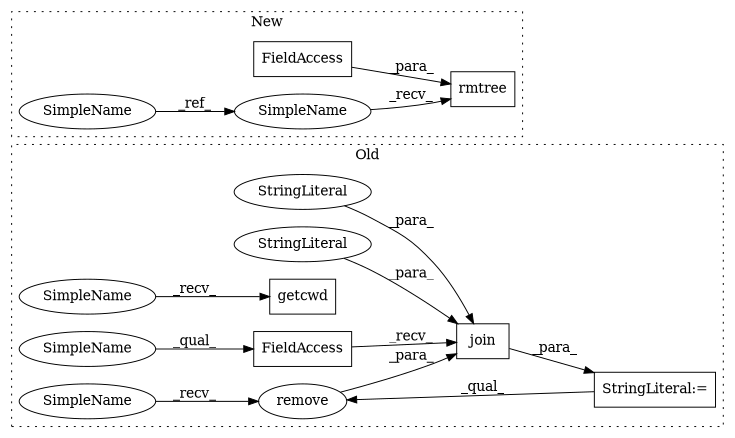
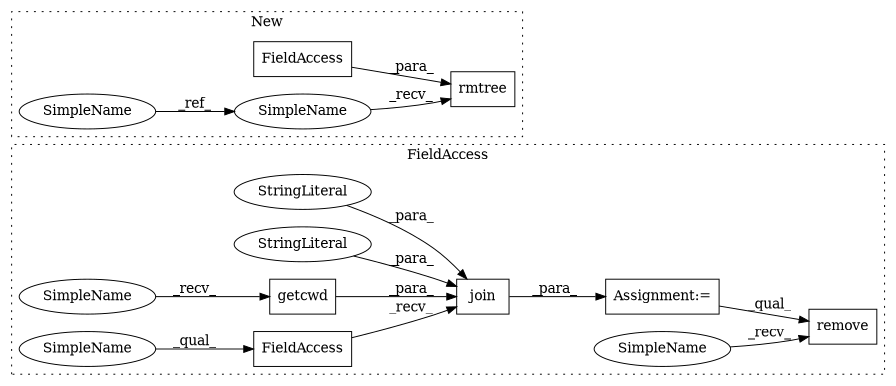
cluster "Old": label "Old" -> "FieldAccess"
edge "remove" -> "join": now "getcwd" -> "join"
node "StringLiteral:=": label "StringLiteral:=" -> "Assignment:="
node "remove": shape ellipse -> box
